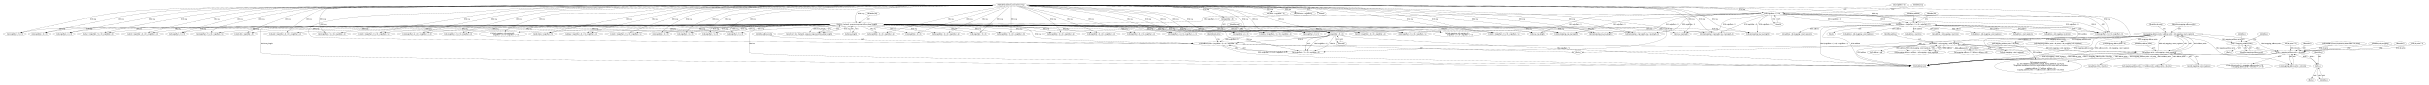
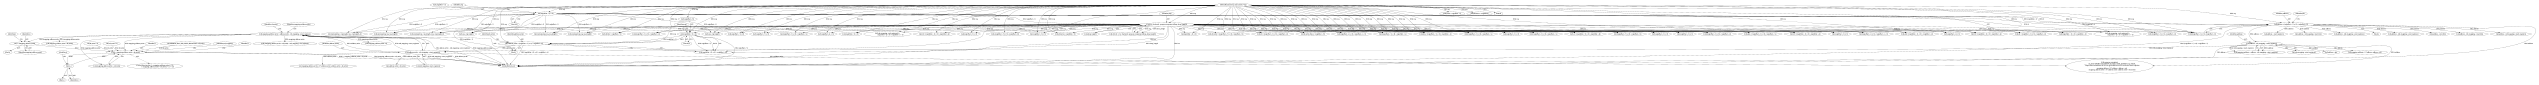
node "(Call,nb_write = (req[offset + 7] << 8) + req[offset + 8])": added
node "(Call,nb_write_bytes = req[offset + 9])": added
